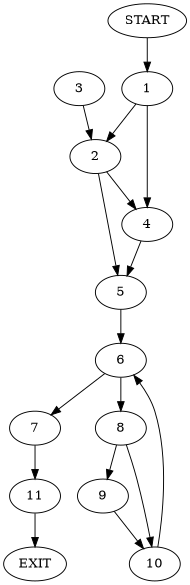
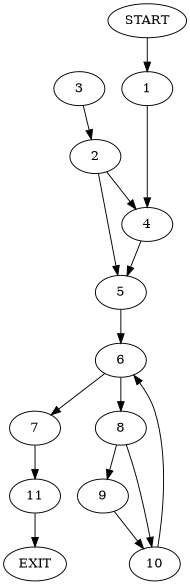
edge "1" -> "2": removed
